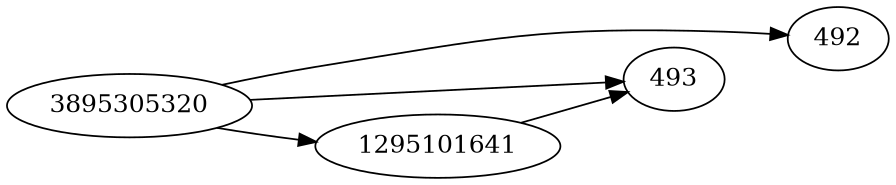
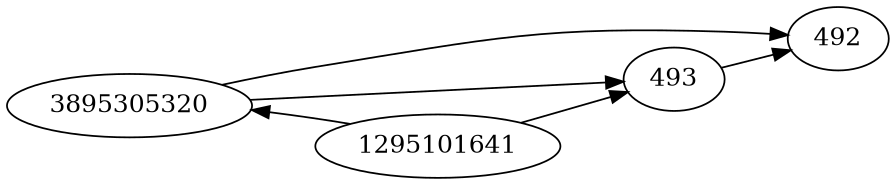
edge "493" -> "492": added
edge "3895305320" -> "1295101641": reversed
